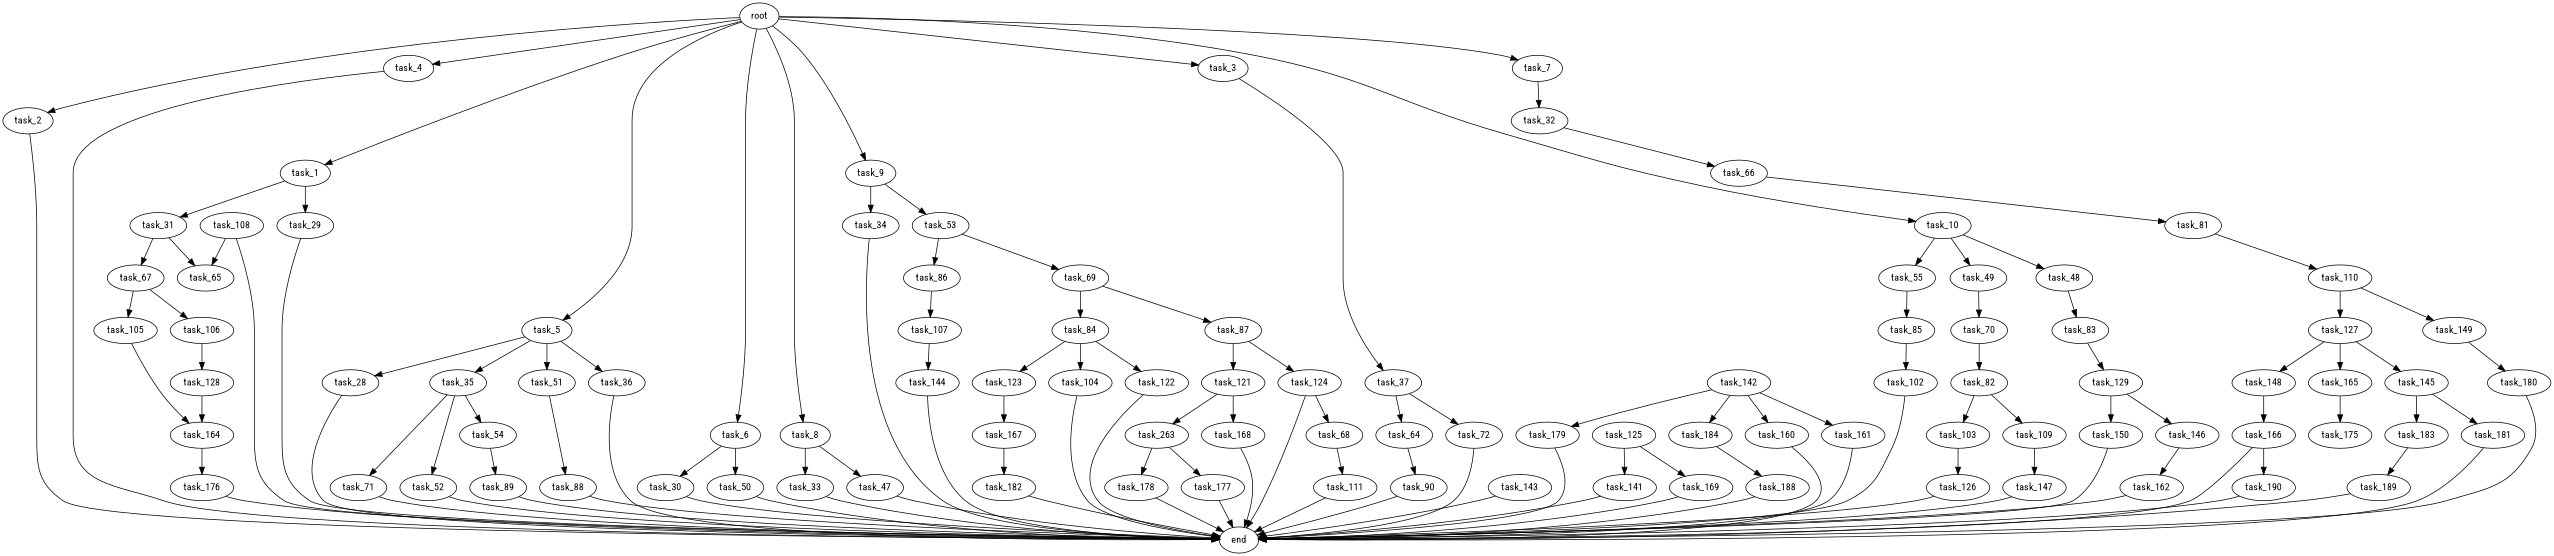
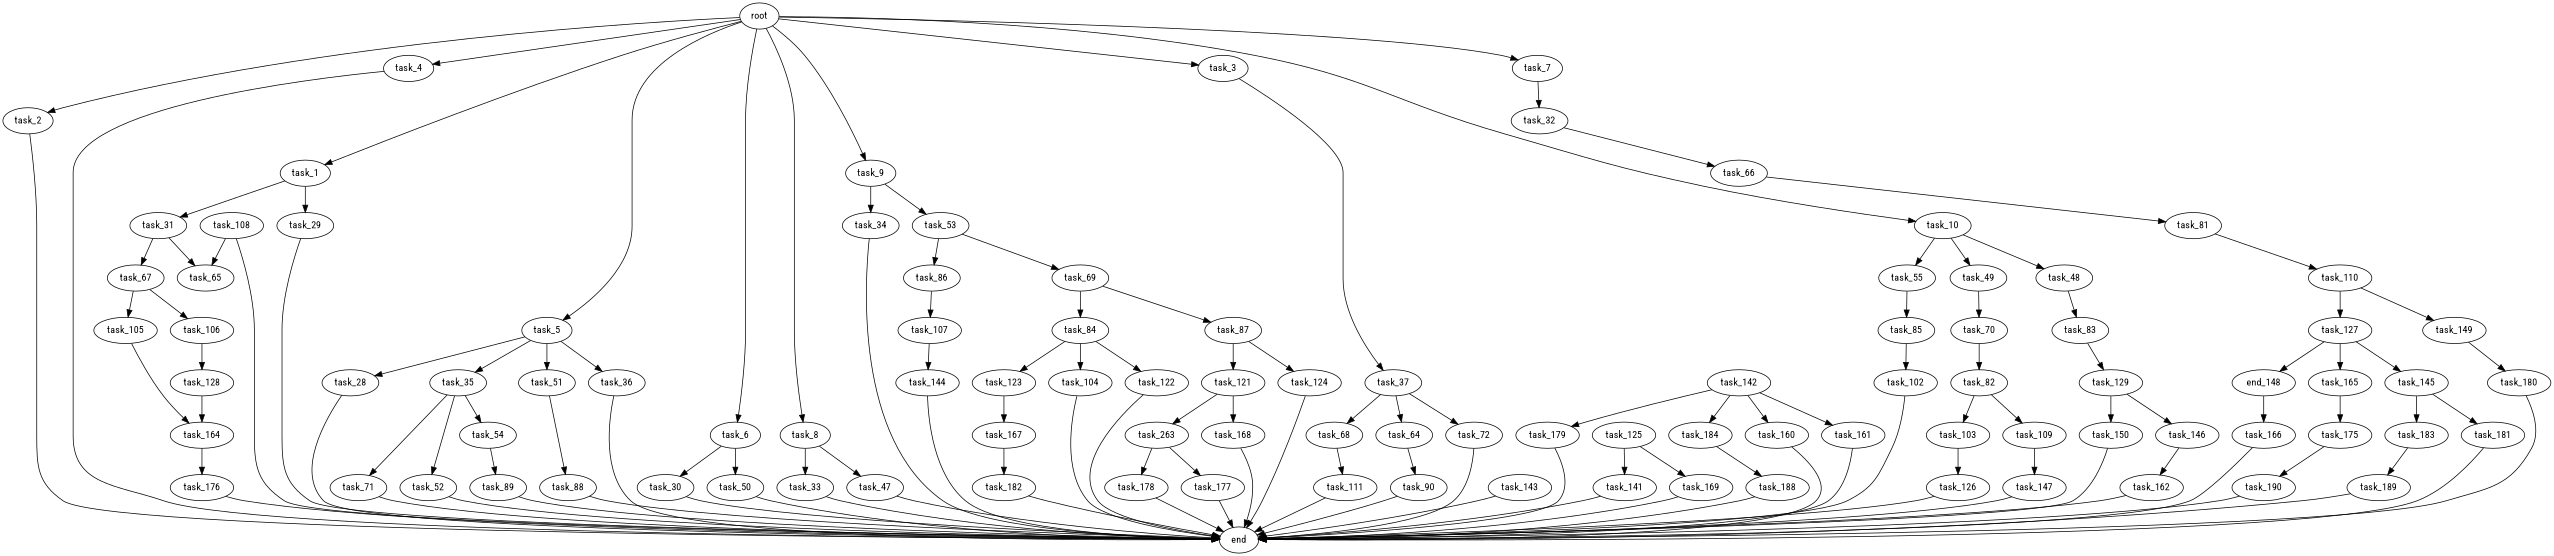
node "task_148": label "task_148" -> "end_148"
edge "task_124" -> "task_68": now "task_37" -> "task_68"
edge "task_166" -> "task_190": now "task_175" -> "task_190"
